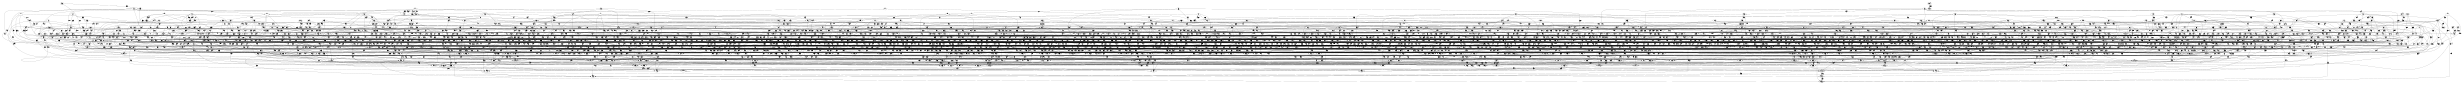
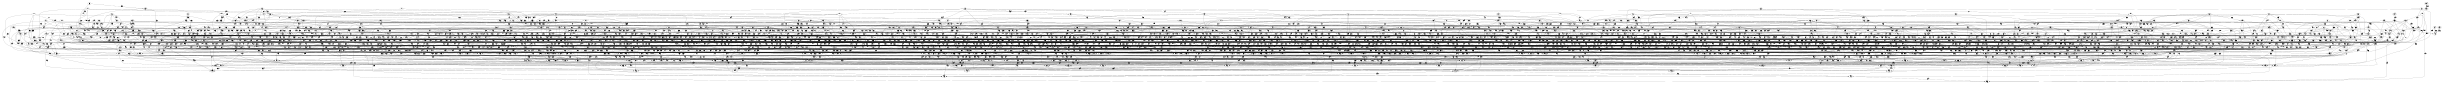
edge "v25" -> "v505": now "v25" -> "v596"
